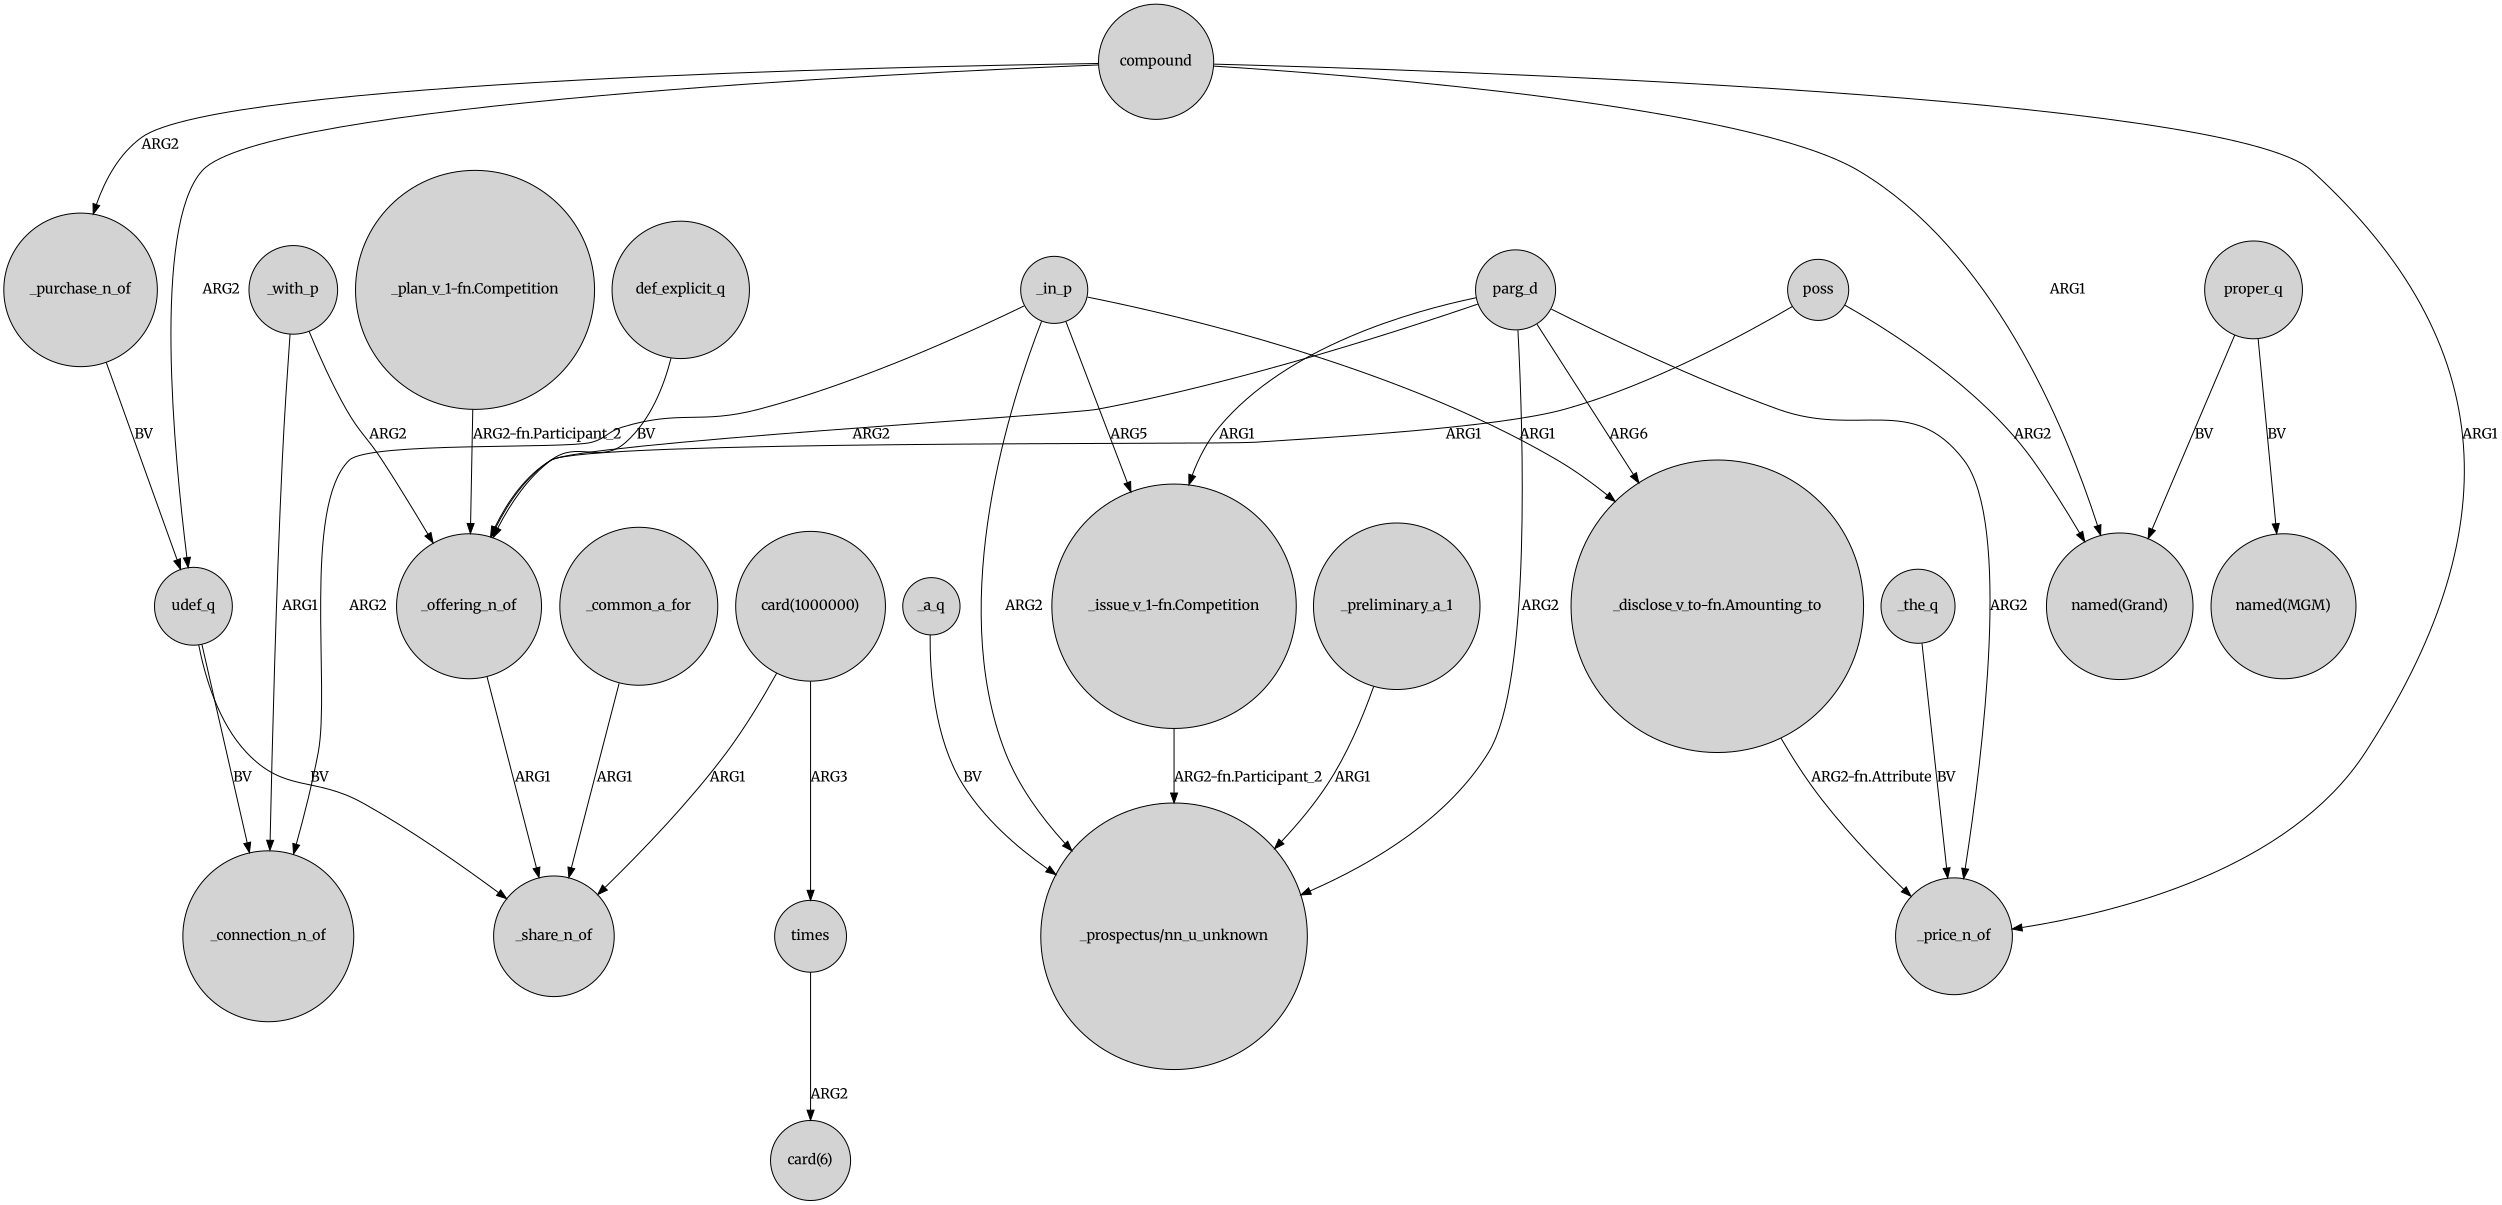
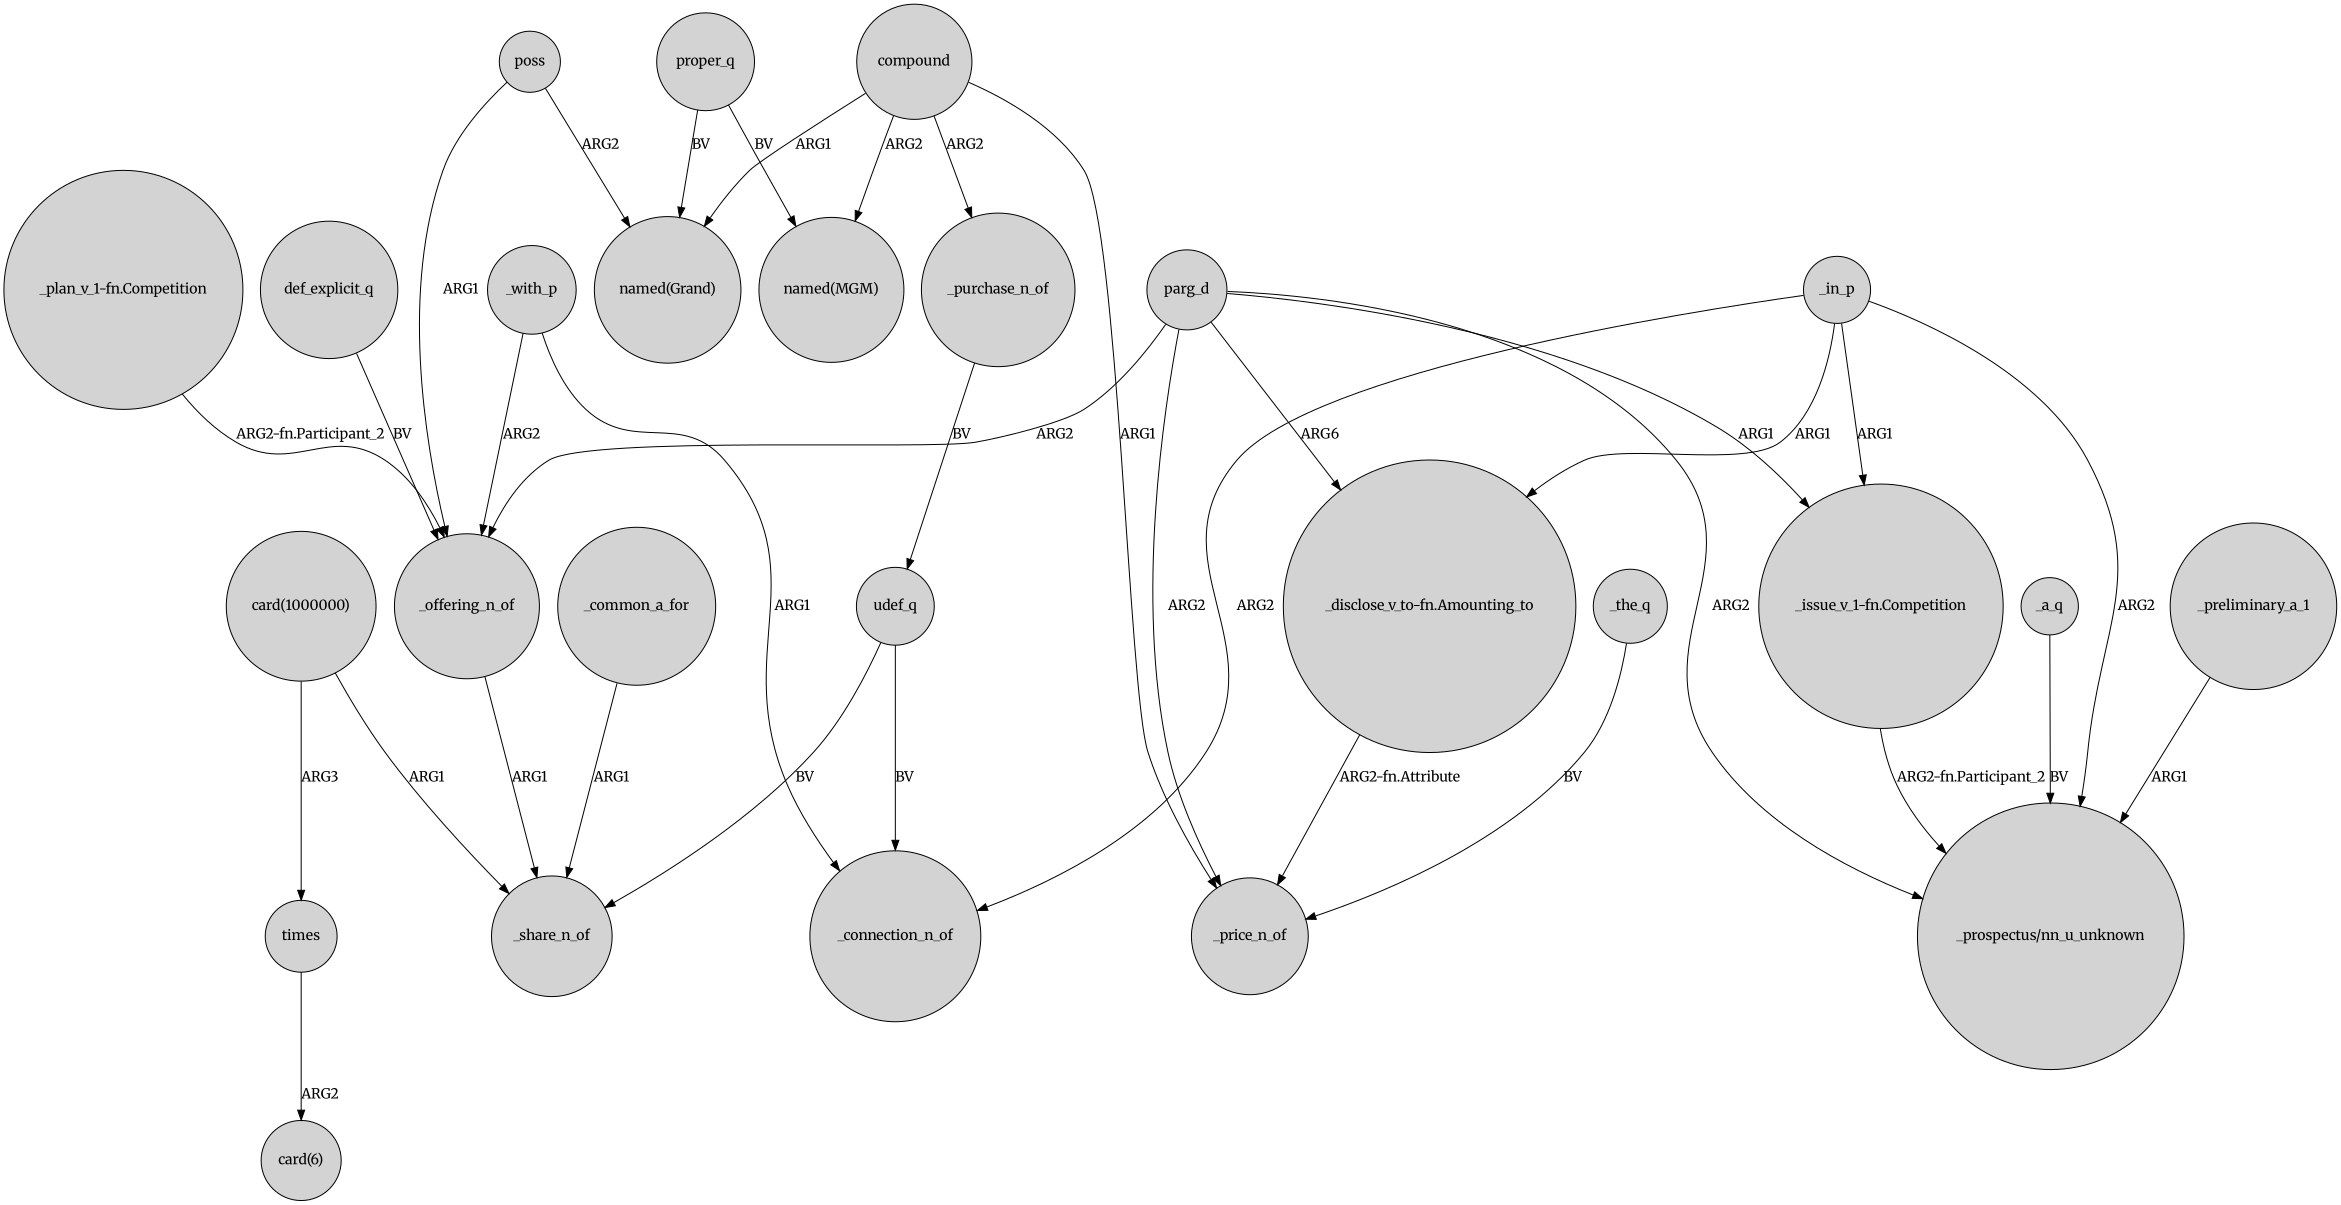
edge "compound" -> "udef_q": now "compound" -> "named(MGM)"
edge "_in_p" -> "_issue_v_1-fn.Competition": label "ARG5" -> "ARG1"
